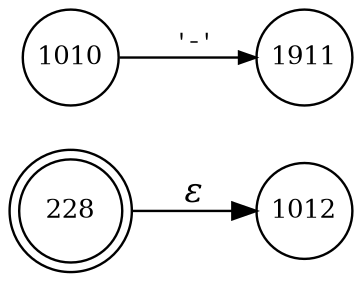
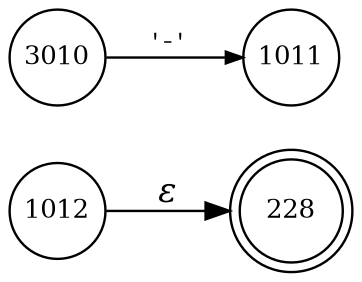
node "1010": label "1010" -> "3010"
node "1911": label "1911" -> "1011"
edge "228" -> "1012": reversed
